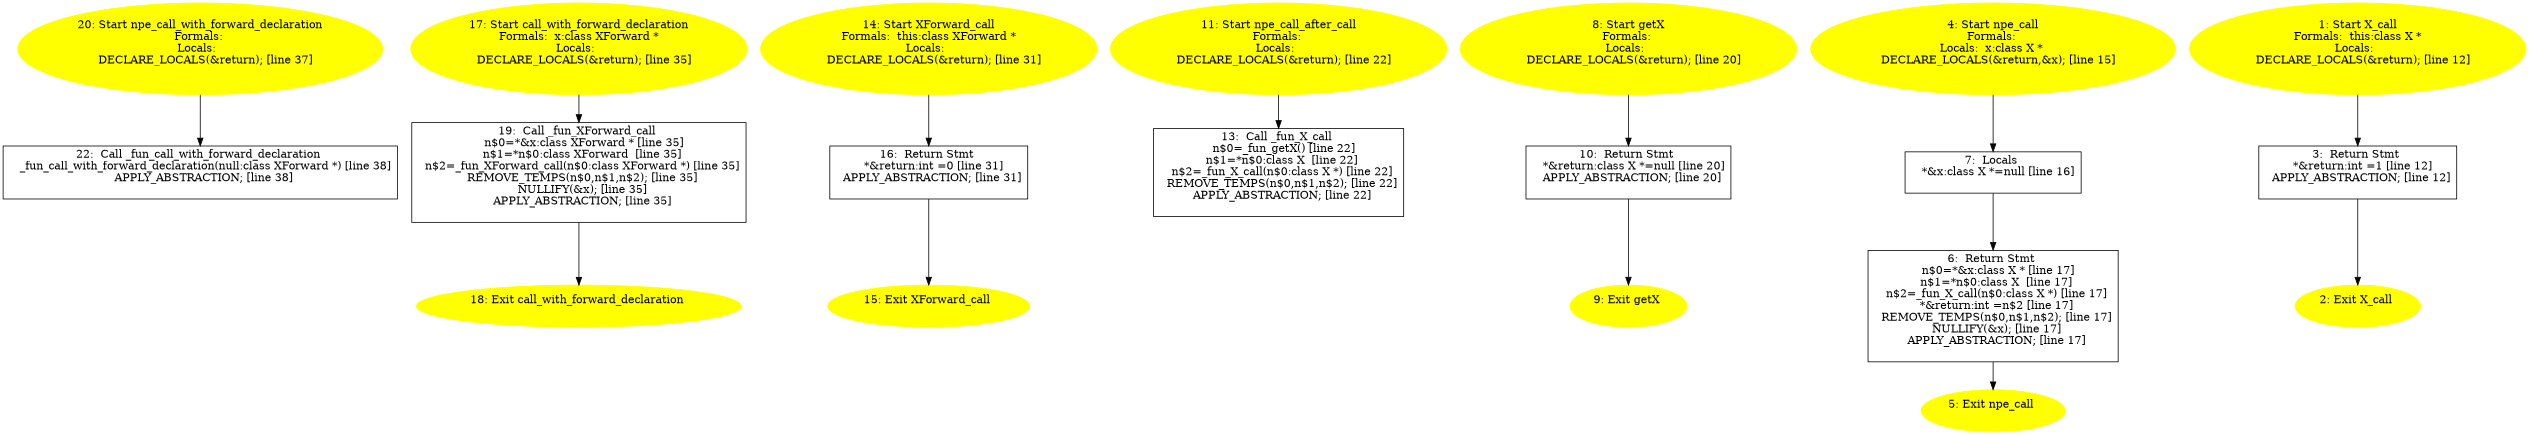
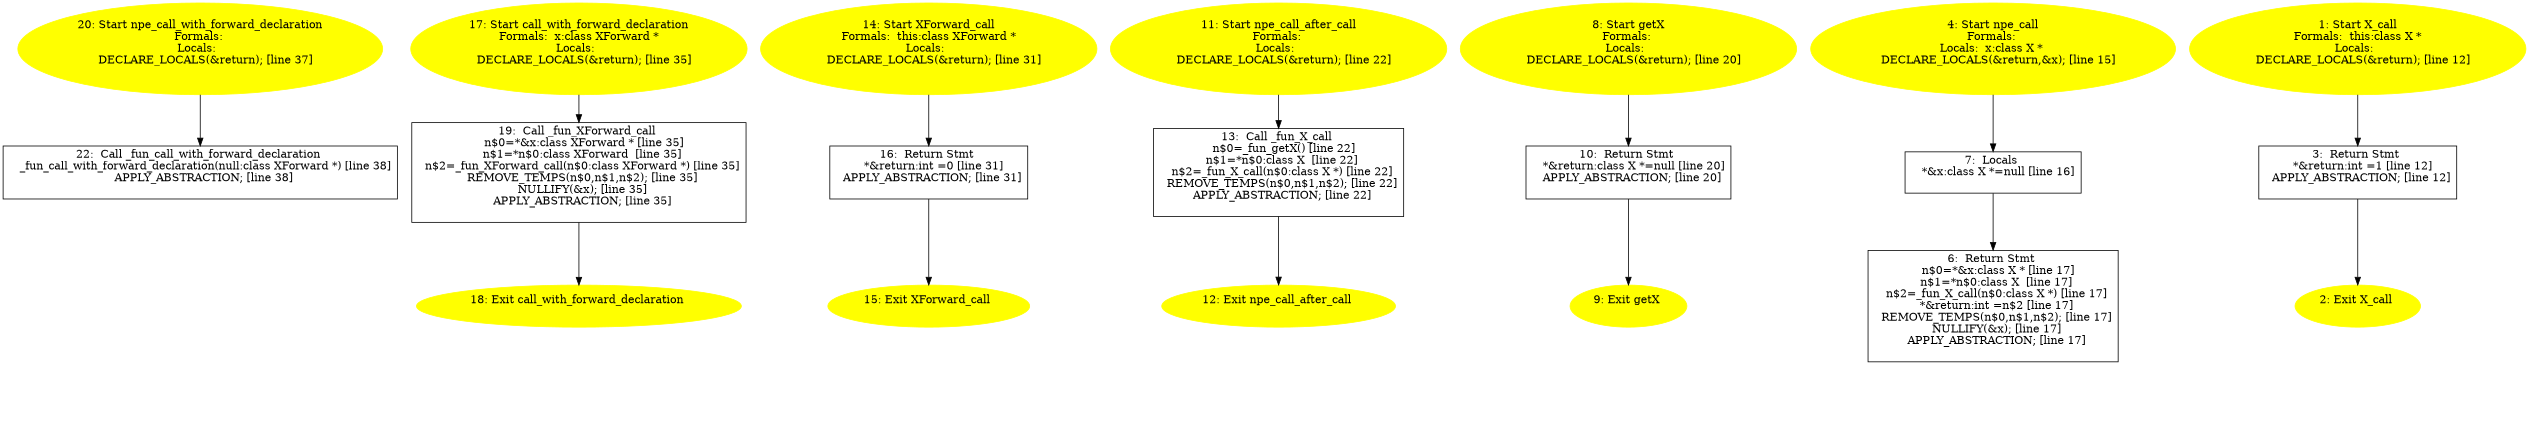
node "12: Exit npe_call_after_call": added
node "5: Exit npe_call": removed
